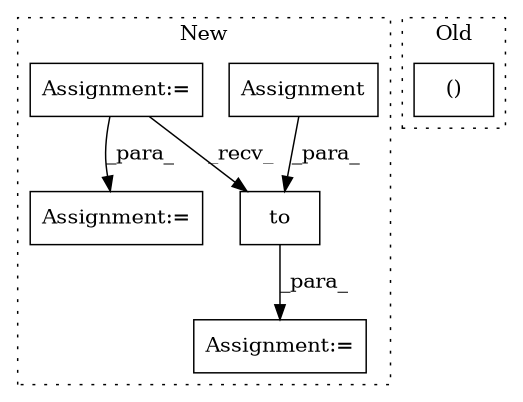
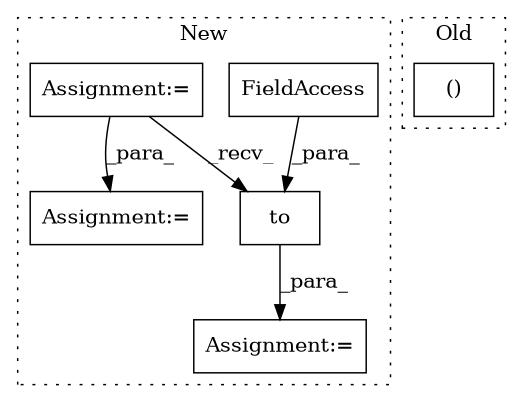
node "Assignment": label "Assignment" -> "FieldAccess"
